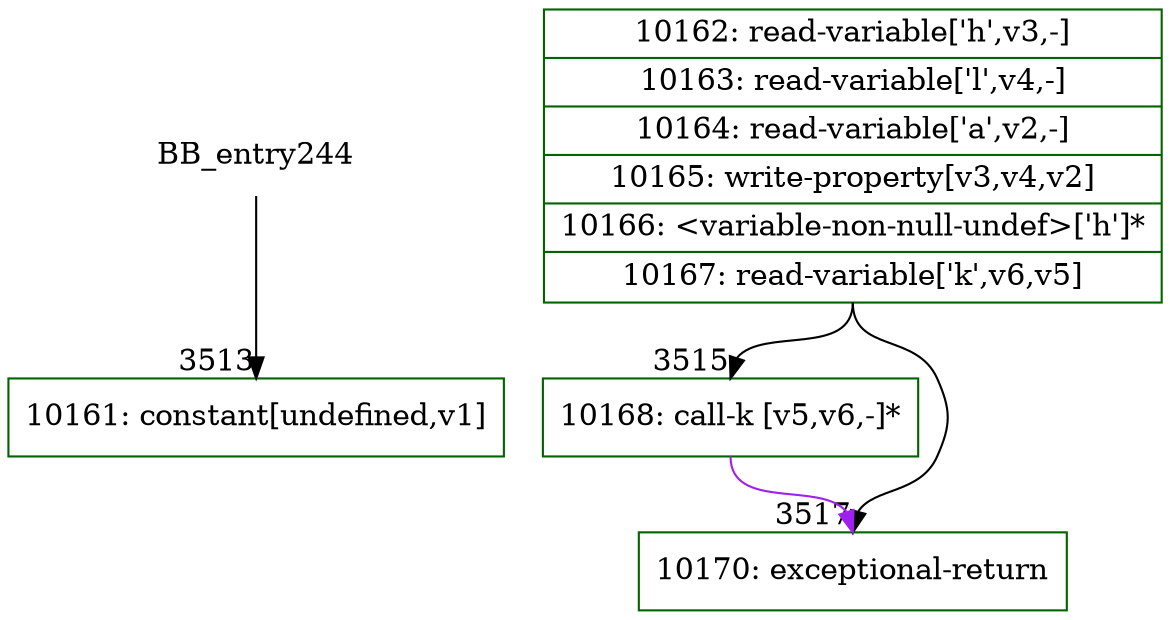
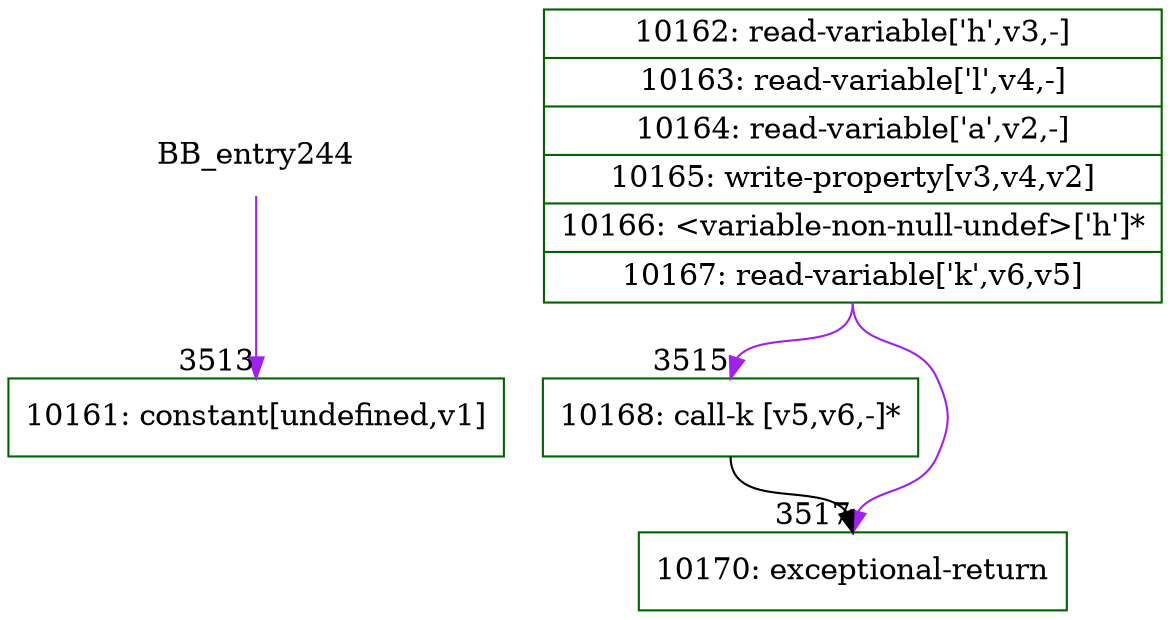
edge "BB_entry244" -> "10161: constant[undefined,v1]": color black -> purple
edge "10162: read-variable['h',v3,-]" -> "10168: call-k [v5,v6,-]*": color black -> purple
edge "10162: read-variable['h',v3,-]" -> "10170: exceptional-return": color black -> purple
edge "10168: call-k [v5,v6,-]*" -> "10170: exceptional-return": color purple -> black
